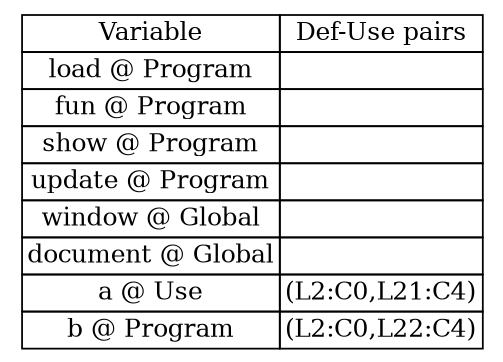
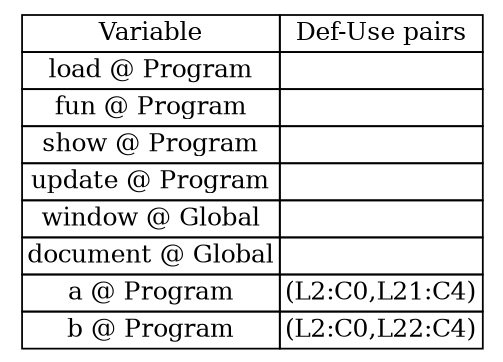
node "Variable": text "a @ Use" -> "a @ Program"
